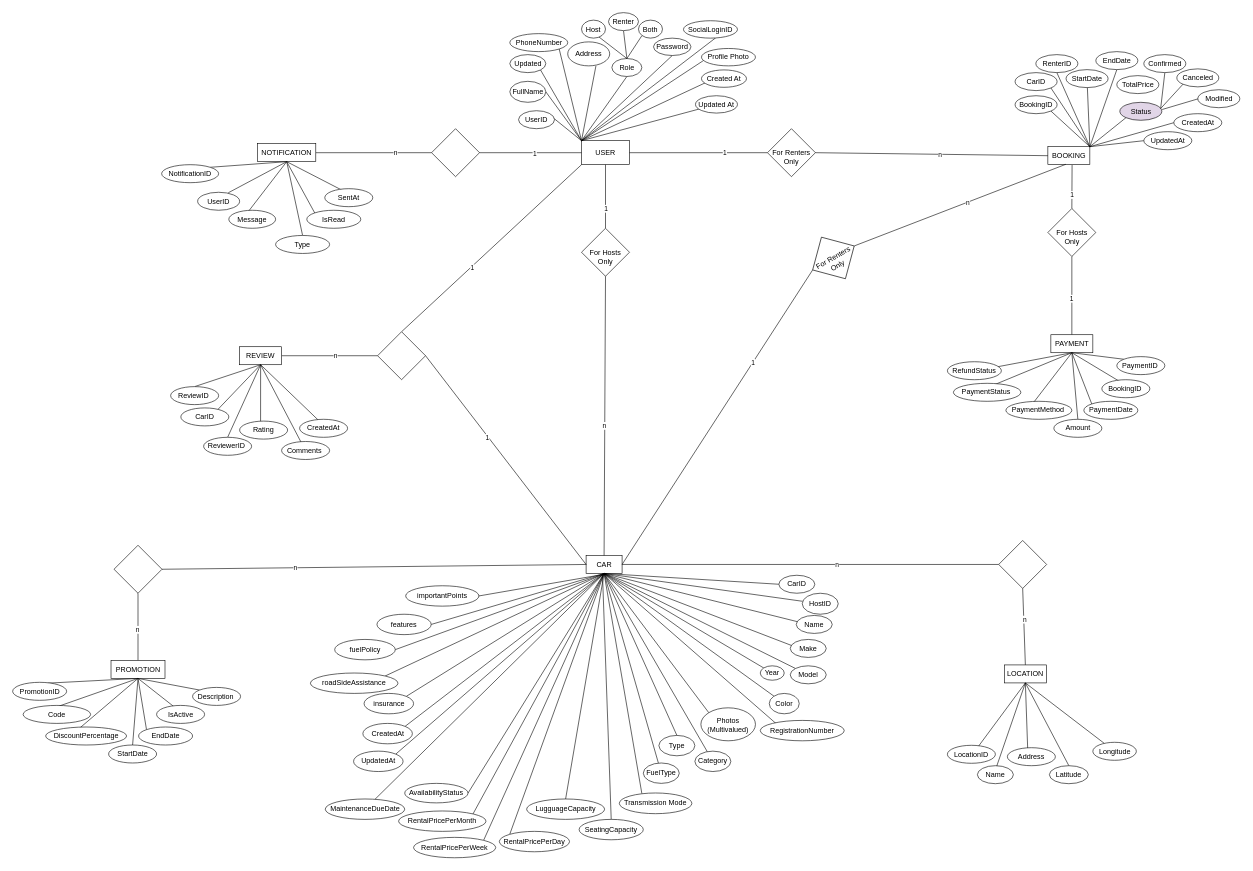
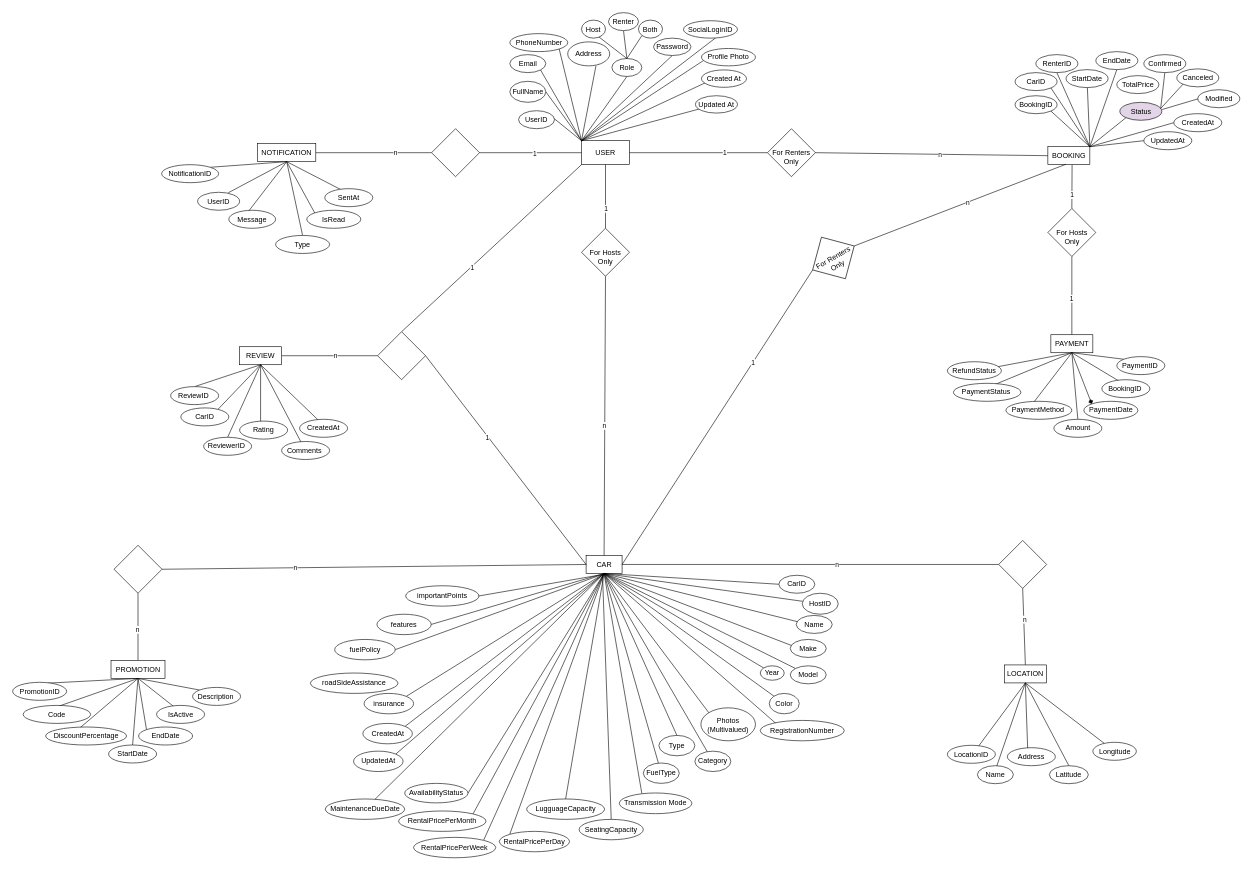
node "Updated": label "Updated" -> "Email"
edge "PAYMENT" -- "PaymentDate": arrowhead none -> diamond
edge "CAR" -- "roadSideAssistance": removed
